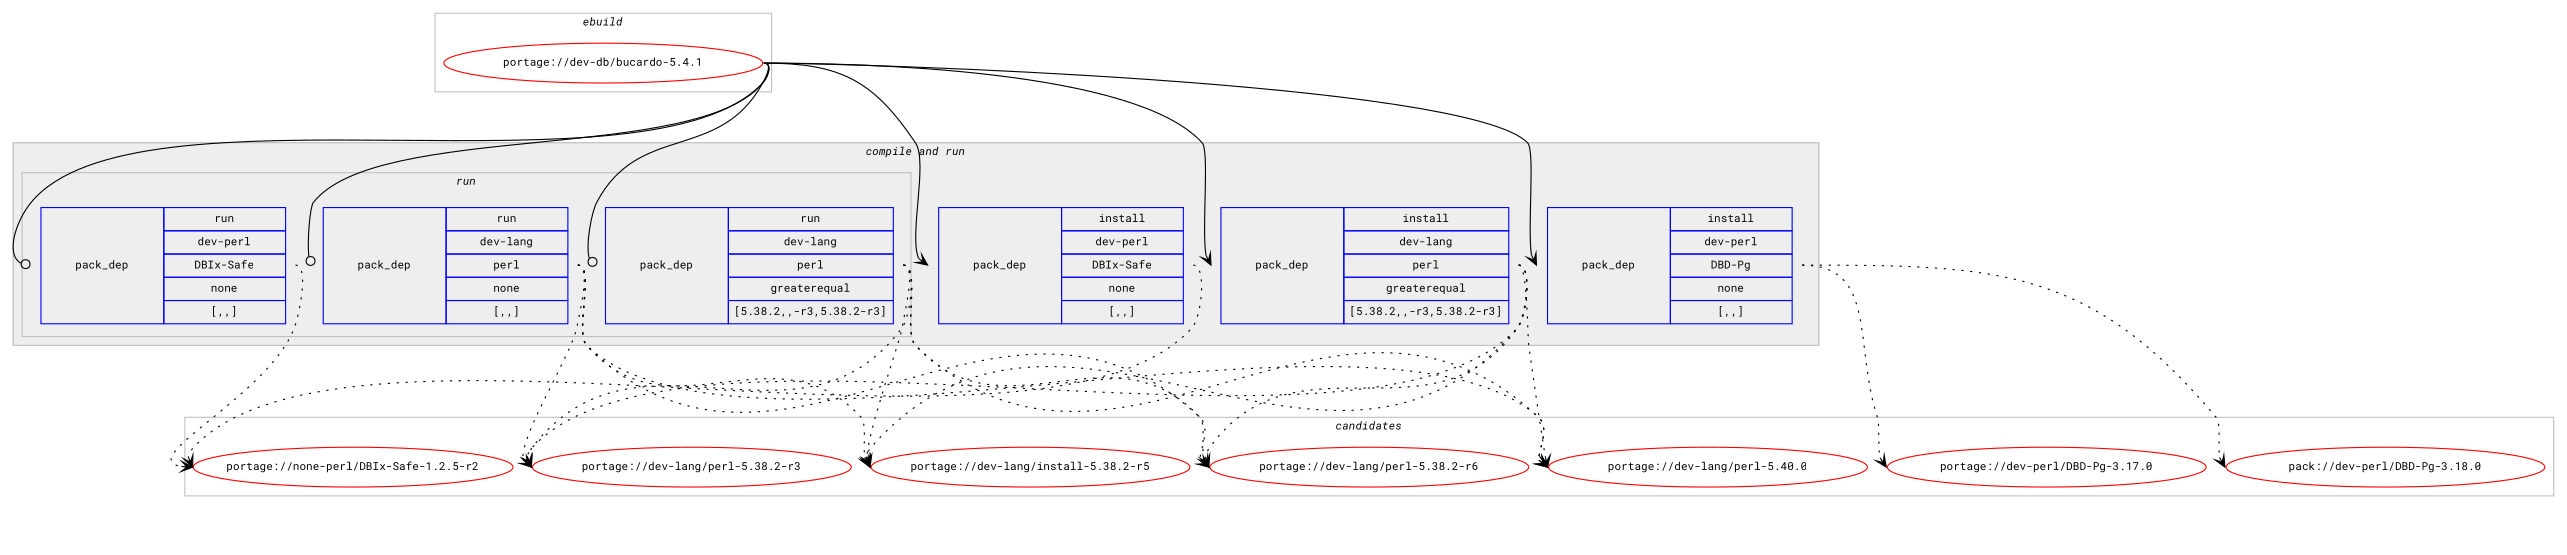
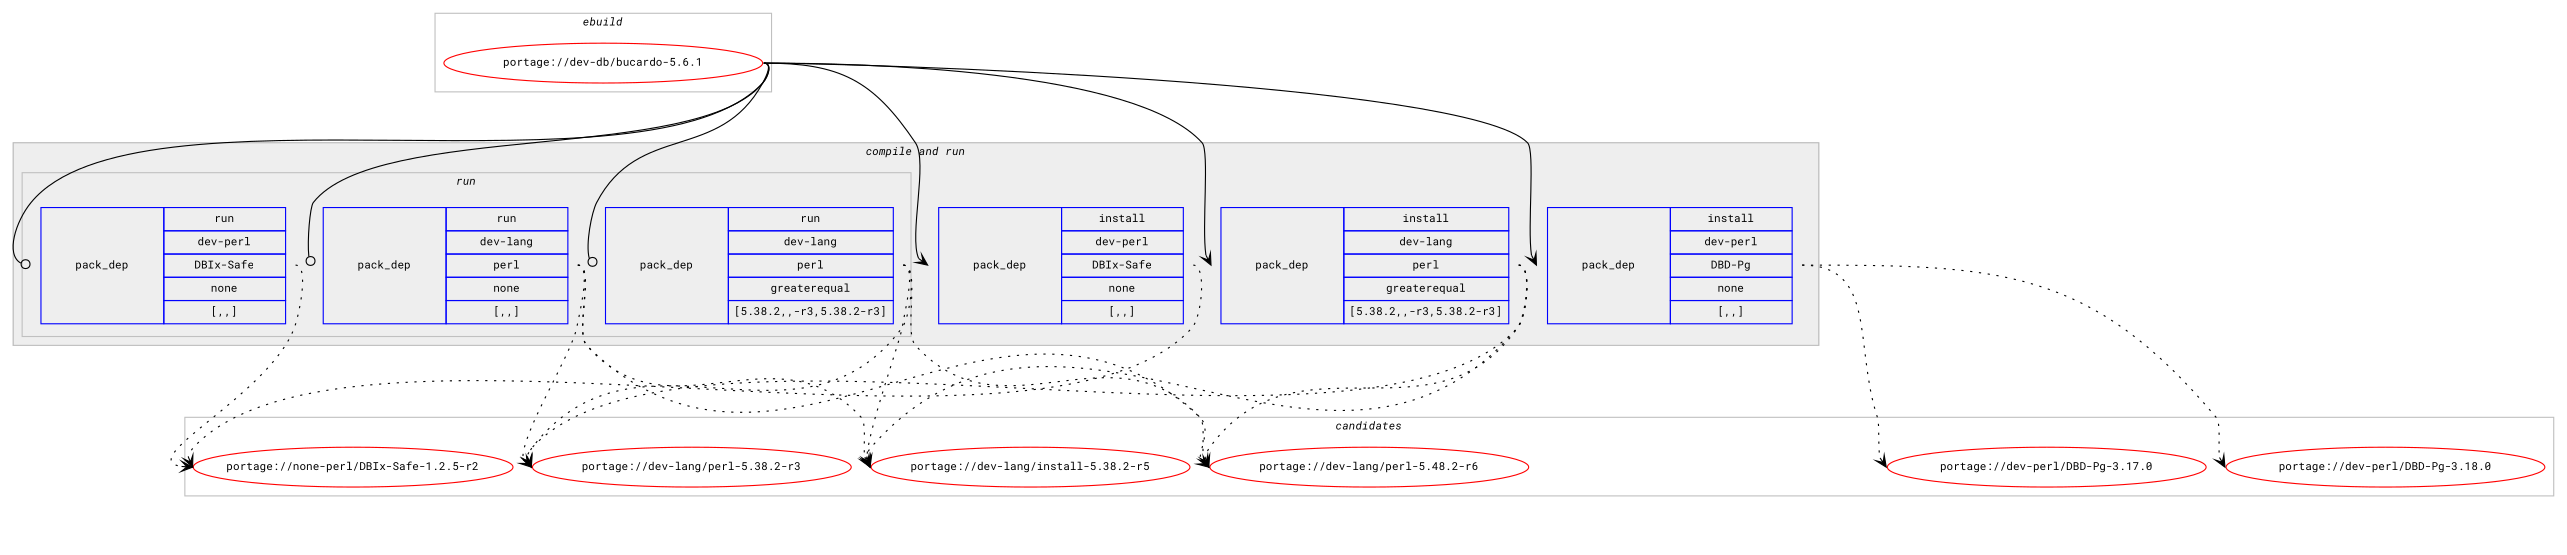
node "portage://dev-db/bucardo-5.4.1": label "portage://dev-db/bucardo-5.4.1" -> "portage://dev-db/bucardo-5.6.1"
node "portage://dev-lang/perl-5.38.2-r6": label "portage://dev-lang/perl-5.38.2-r6" -> "portage://dev-lang/perl-5.48.2-r6"
node "portage://dev-lang/perl-5.40.0": removed
node "pack://dev-perl/DBD-Pg-3.18.0": label "pack://dev-perl/DBD-Pg-3.18.0" -> "portage://dev-perl/DBD-Pg-3.18.0"
